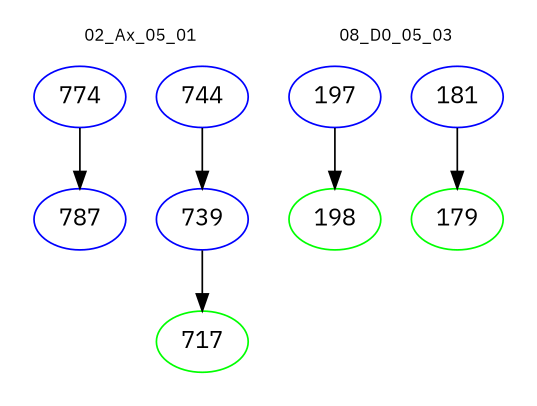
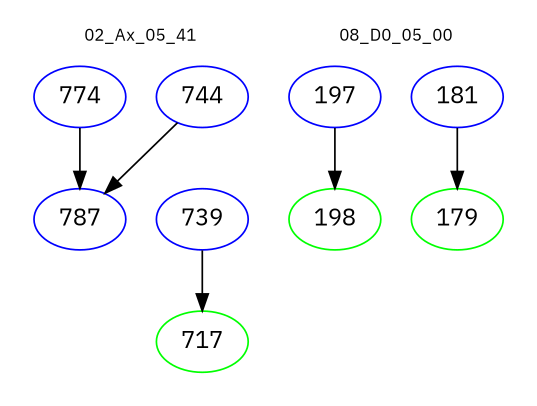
cluster "02_Ax_05_01": label "02_Ax_05_01" -> "02_Ax_05_41"
cluster "08_D0_05_03": label "08_D0_05_03" -> "08_D0_05_00"
edge "744" -> "739": now "744" -> "787"
